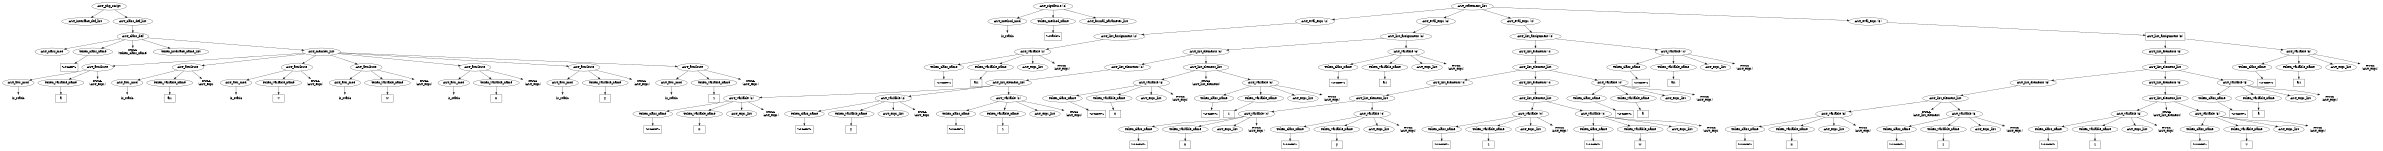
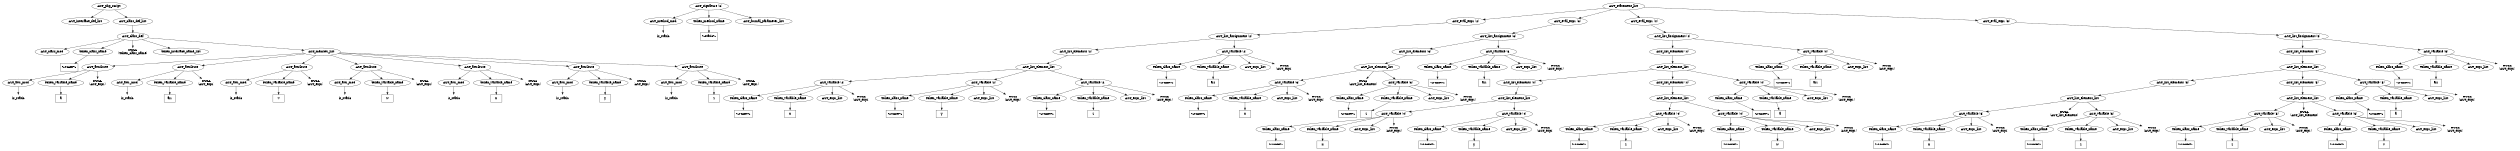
node "AST_list_assignment (5)": shape box -> ellipse
edge "AST_list_elements (3)" -> "AST_list_elements (2)": now "AST_list_assignment (2)" -> "AST_list_elements (2)"
